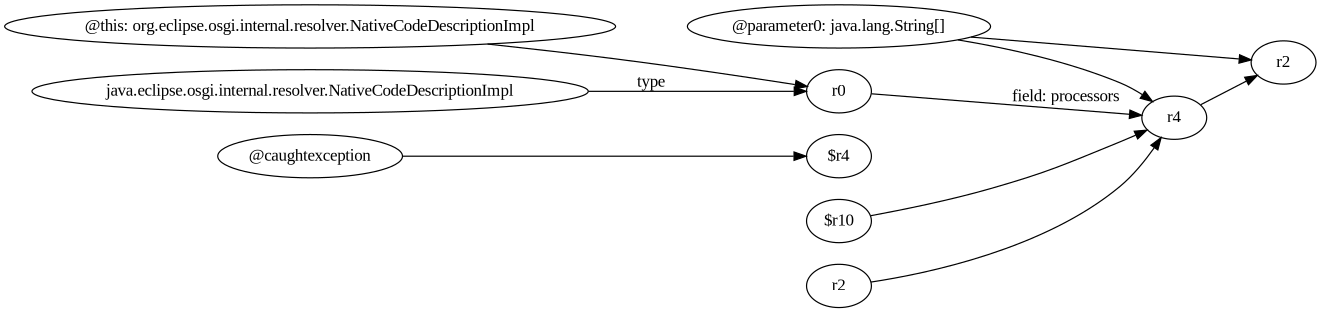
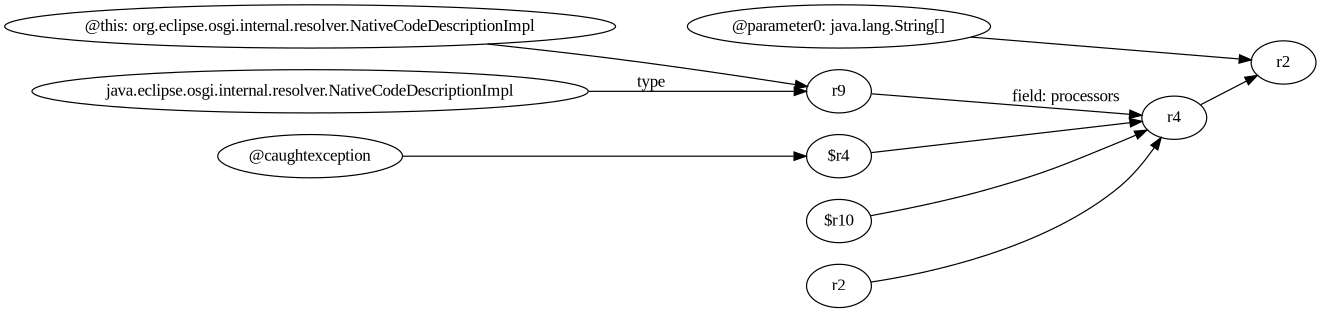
edge "@parameter0: java.lang.String[]" -> "r4": now "$r4" -> "r4"
node "r0": label "r0" -> "r9"
